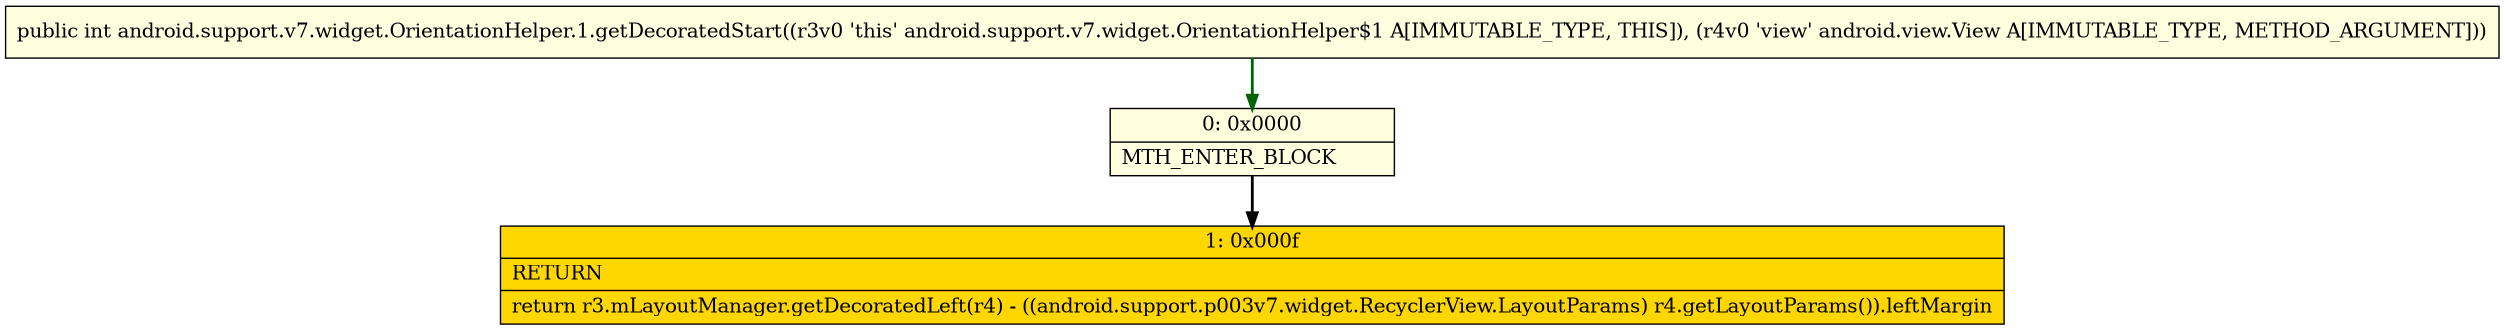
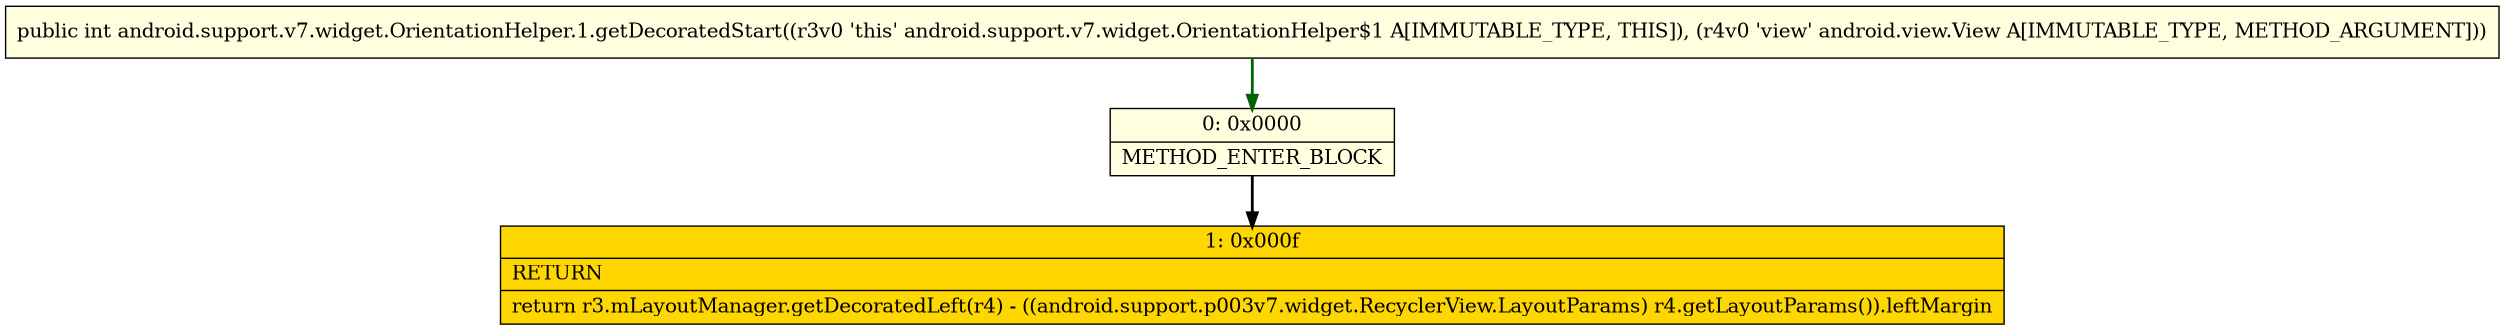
node "0: 0x0000": text "MTH_ENTER_BLOCK" -> "METHOD_ENTER_BLOCK"
